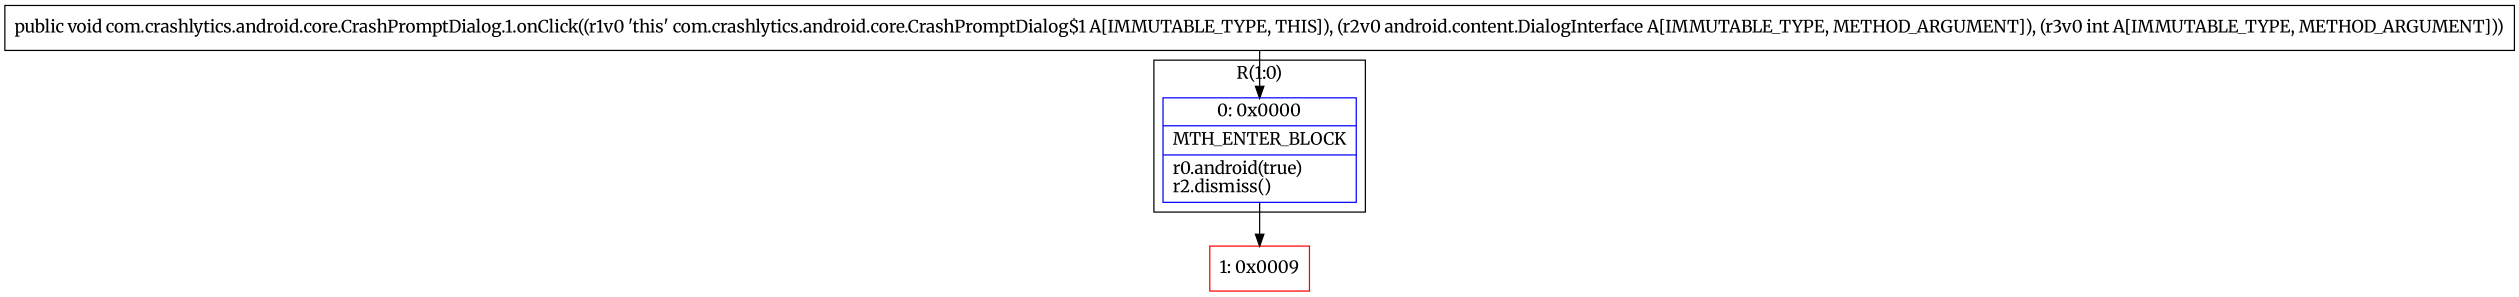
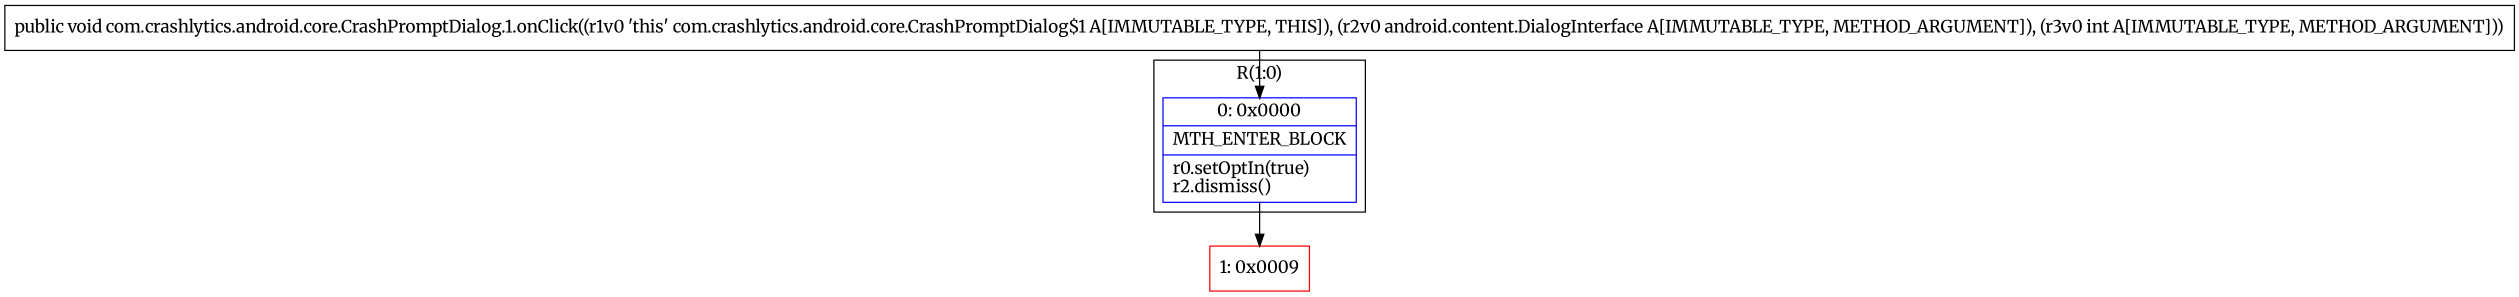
node "0: 0x0000": text "r0.android(true)" -> "r0.setOptIn(true)"
